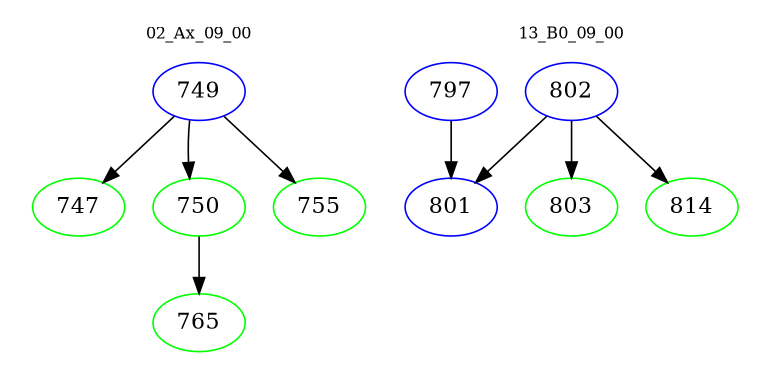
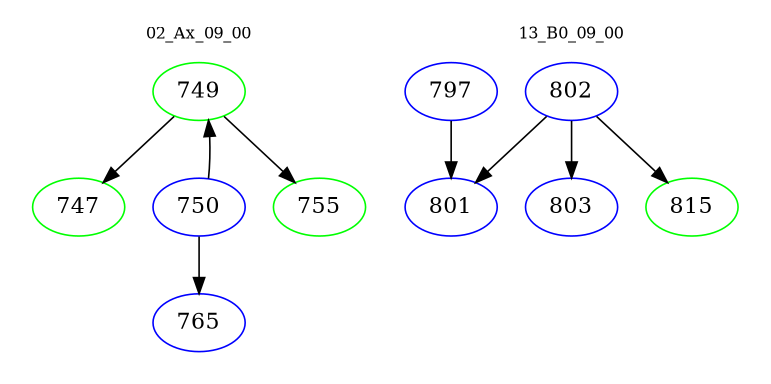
node "749": color blue -> green
edge "749" -> "750": reversed
node "750": color green -> blue
node "803": color green -> blue
node "814": label "814" -> "815"
node "765": color green -> blue
